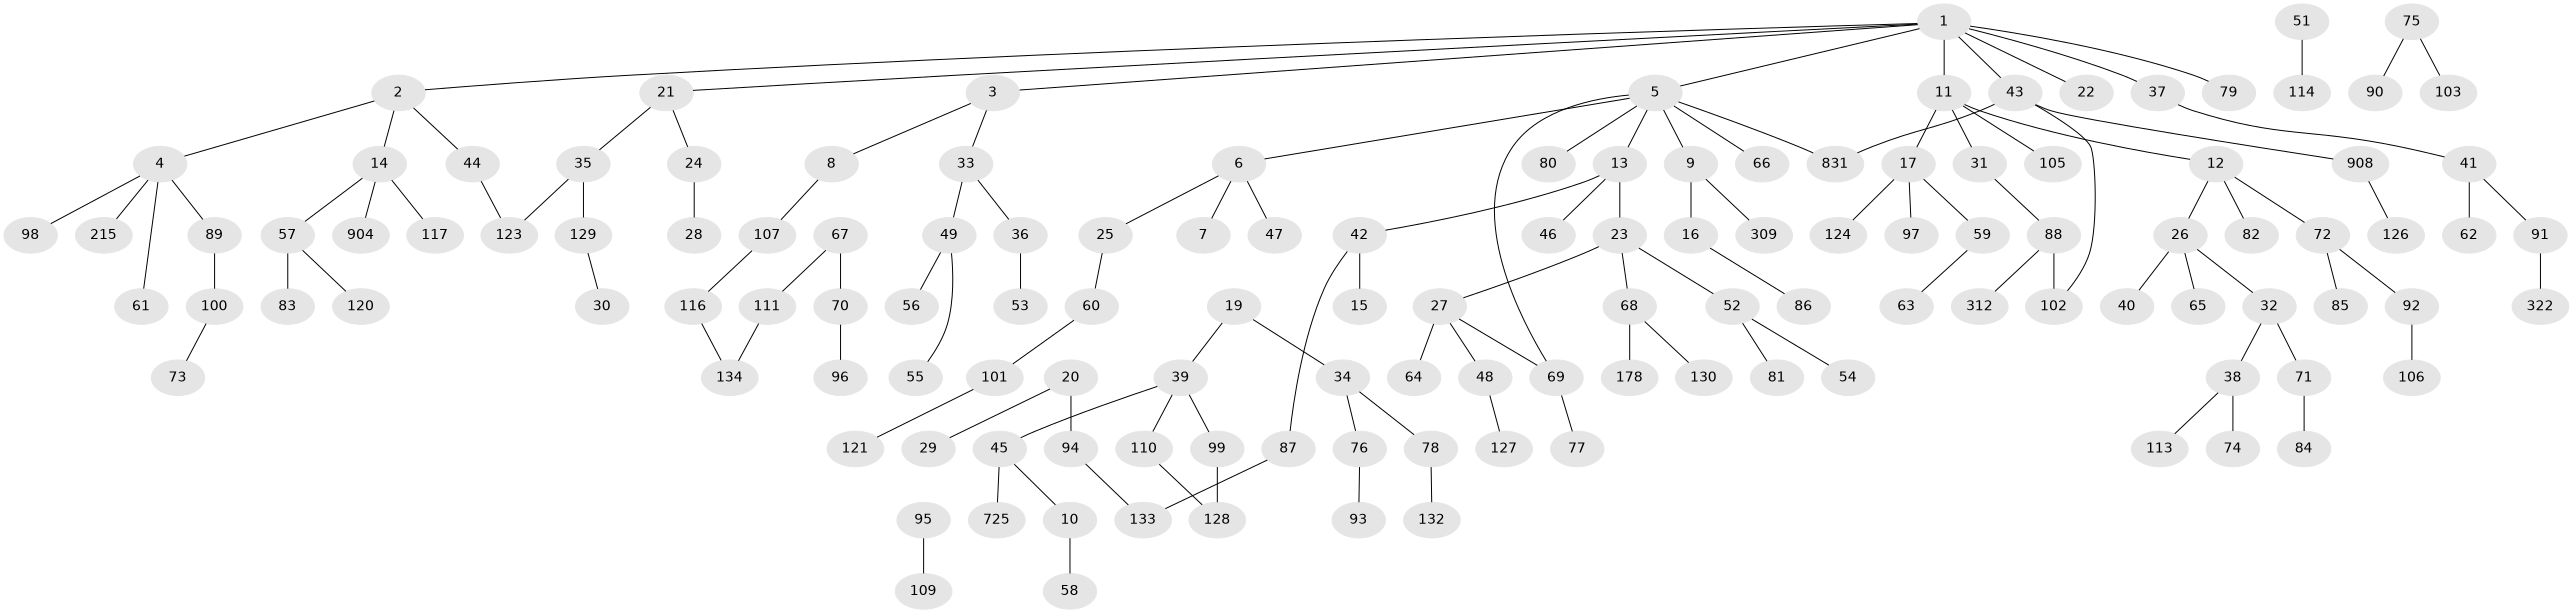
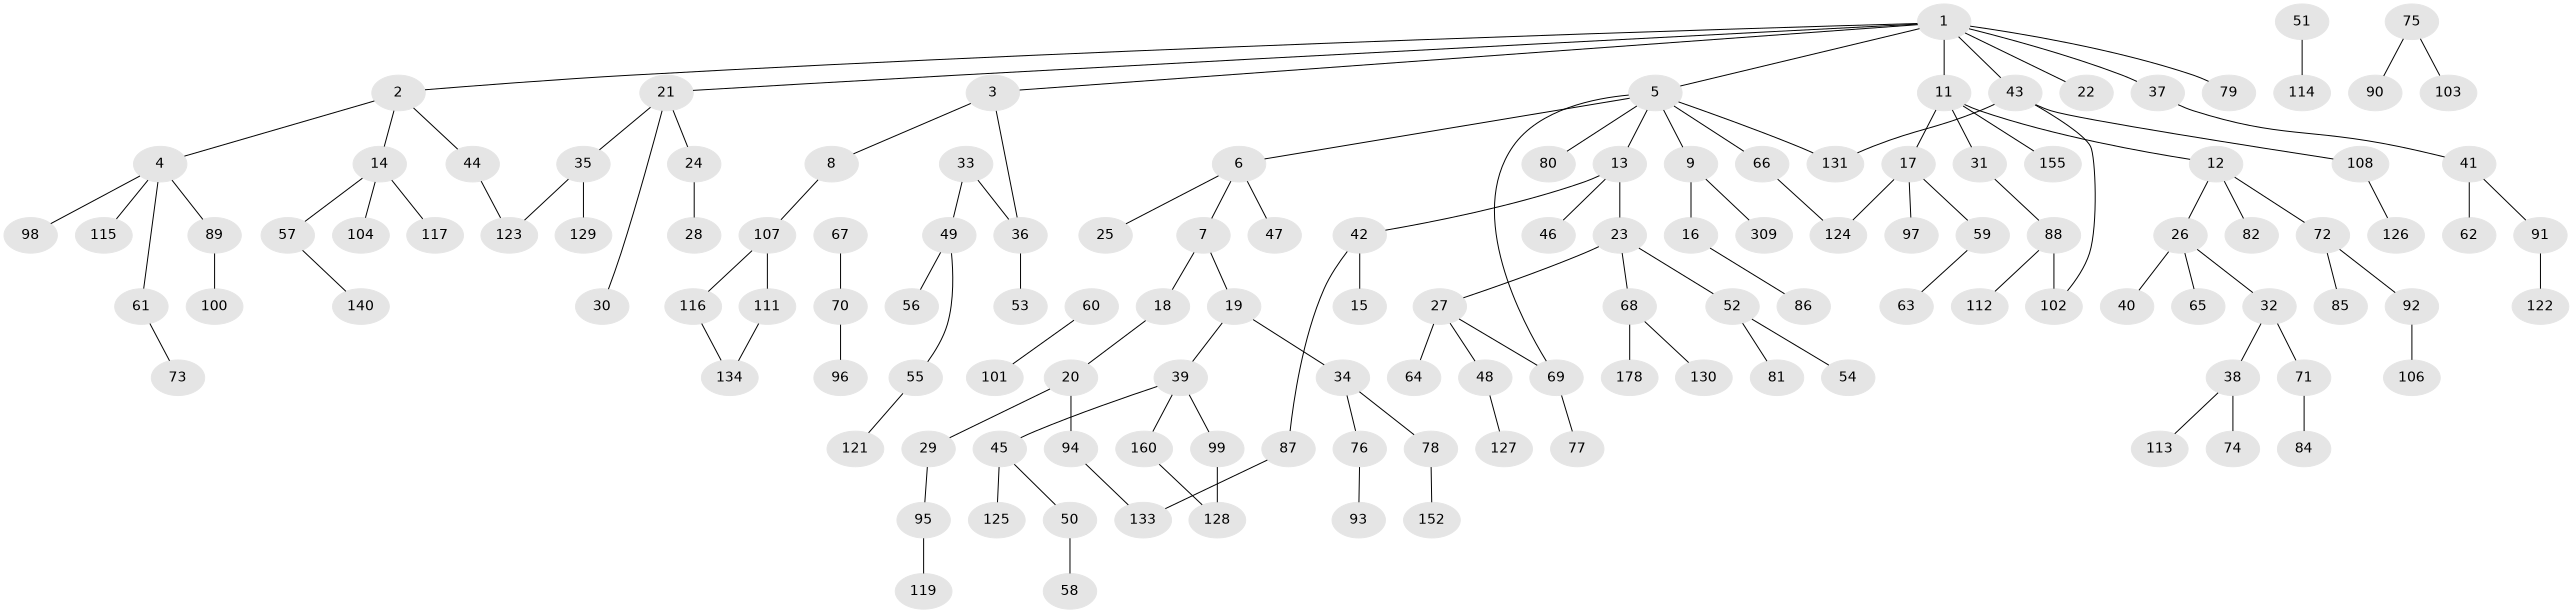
edge "3" -- "33": now "3" -- "36"
node "831": label "831" -> "131"
node "105": label "105" -> "155"
node "908": label "908" -> "108"
edge "66" -- "124": added
node "215": label "215" -> "115"
node "904": label "904" -> "104"
edge "129" -- "30": now "21" -- "30"
edge "67" -- "111": now "107" -- "111"
edge "25" -- "60": removed
edge "7" -- "19": added
node "83": removed
node "120": label "120" -> "140"
node "18": added
node "312": label "312" -> "112"
node "322": label "322" -> "122"
edge "100" -- "73": now "61" -- "73"
edge "101" -- "121": now "55" -- "121"
node "110": label "110" -> "160"
edge "29" -- "95": added
node "725": label "725" -> "125"
node "10": label "10" -> "50"
node "132": label "132" -> "152"
node "109": label "109" -> "119"
